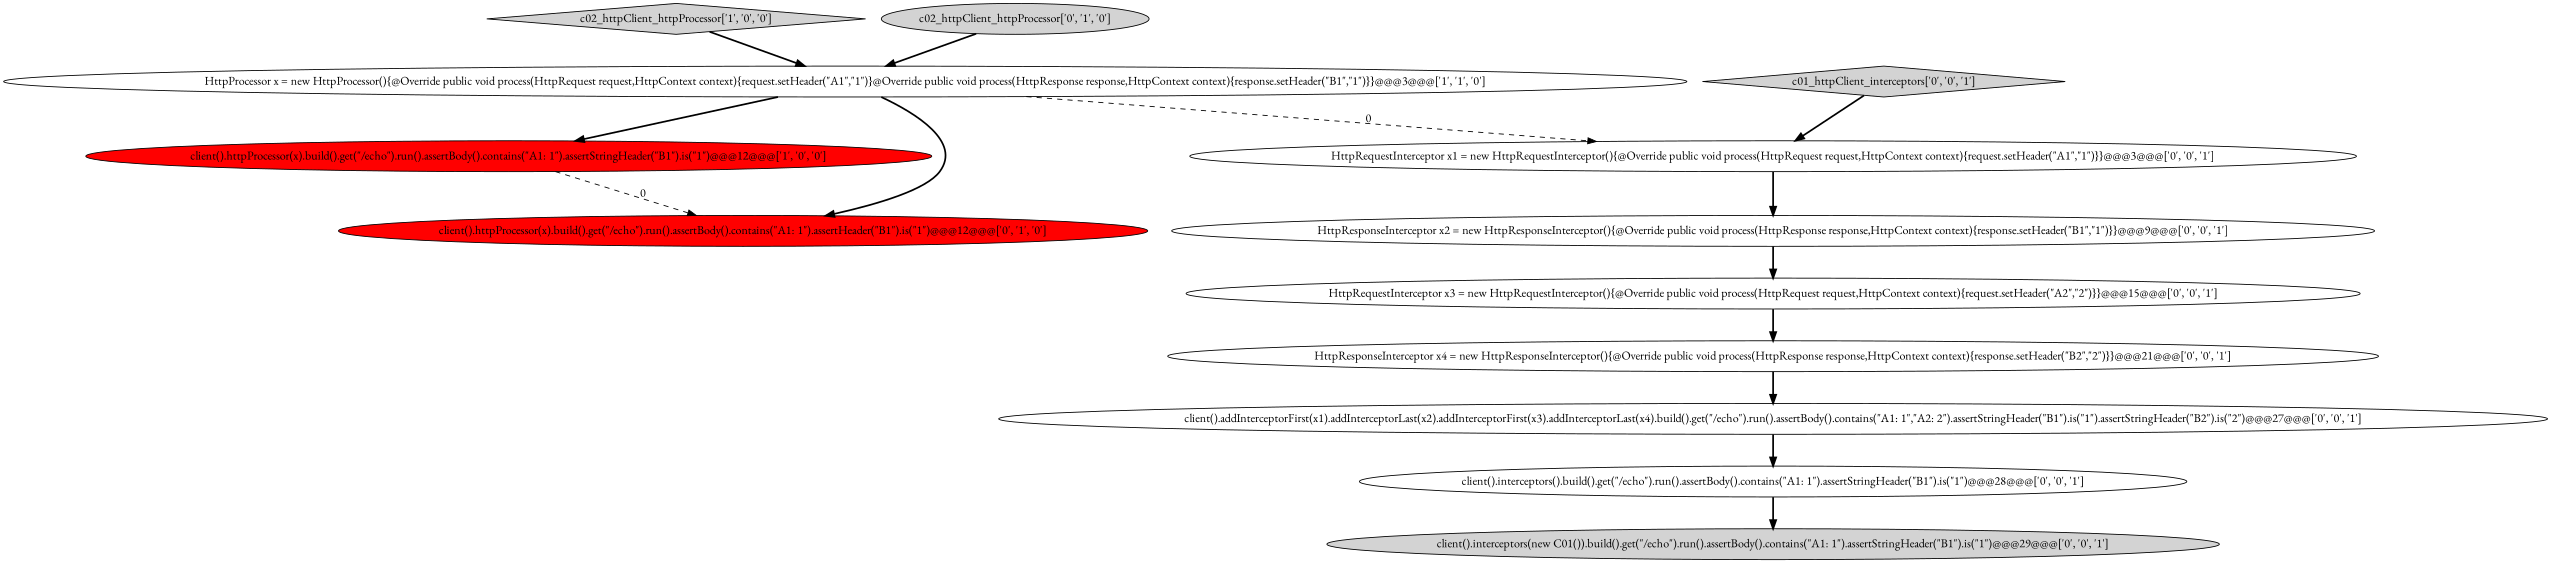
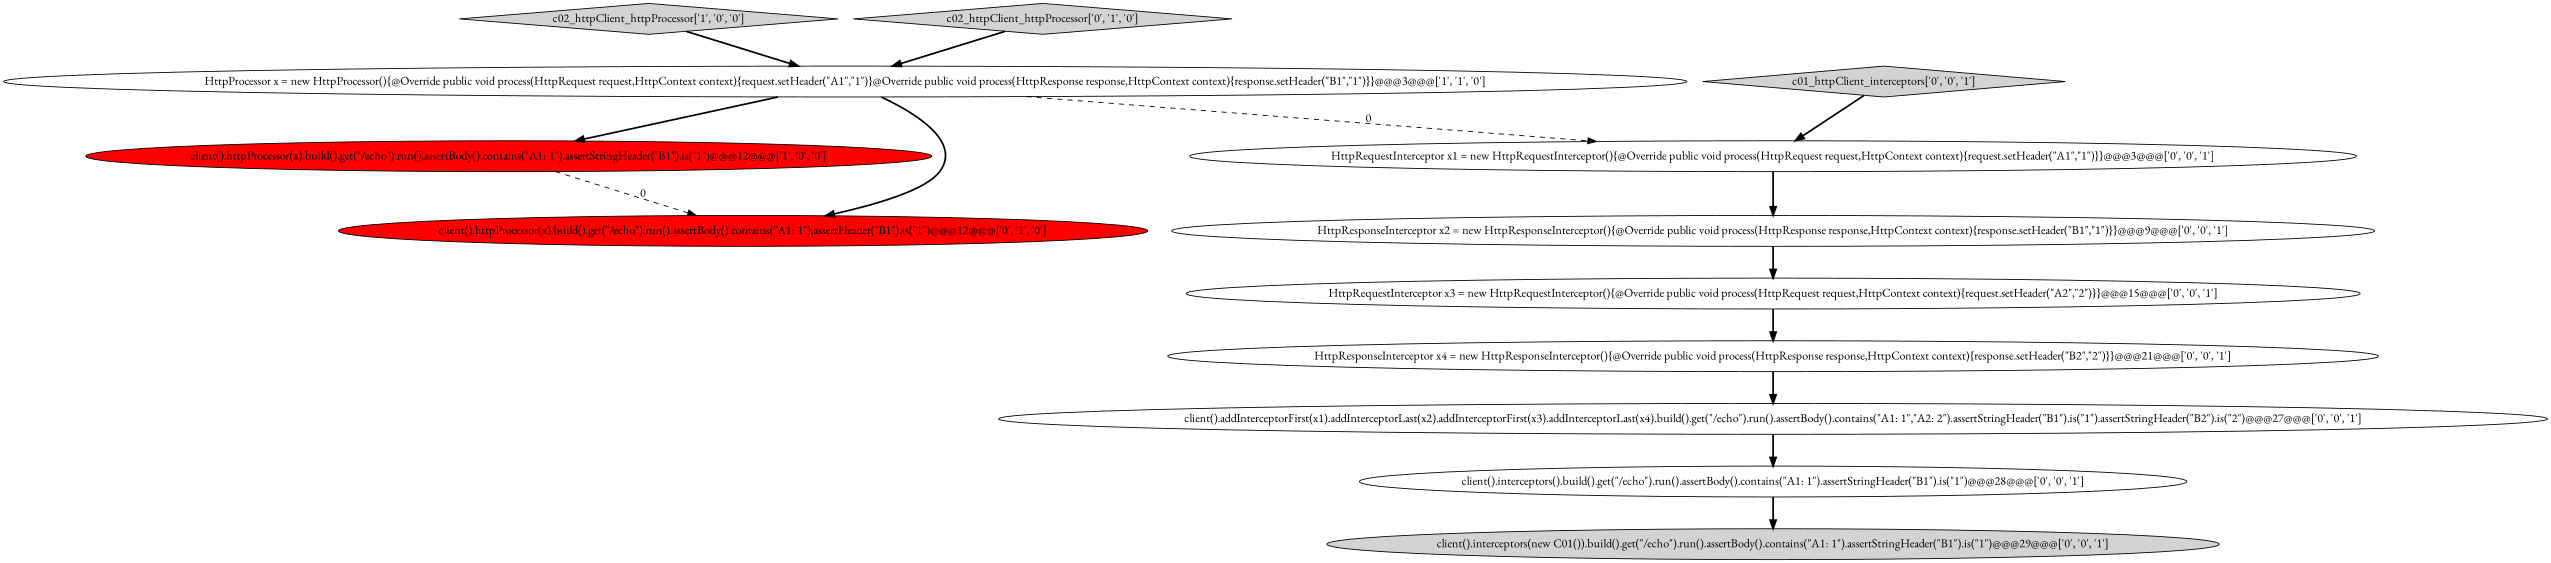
node "c02_httpClient_httpProcessor['0', '1', '0']": shape ellipse -> diamond
